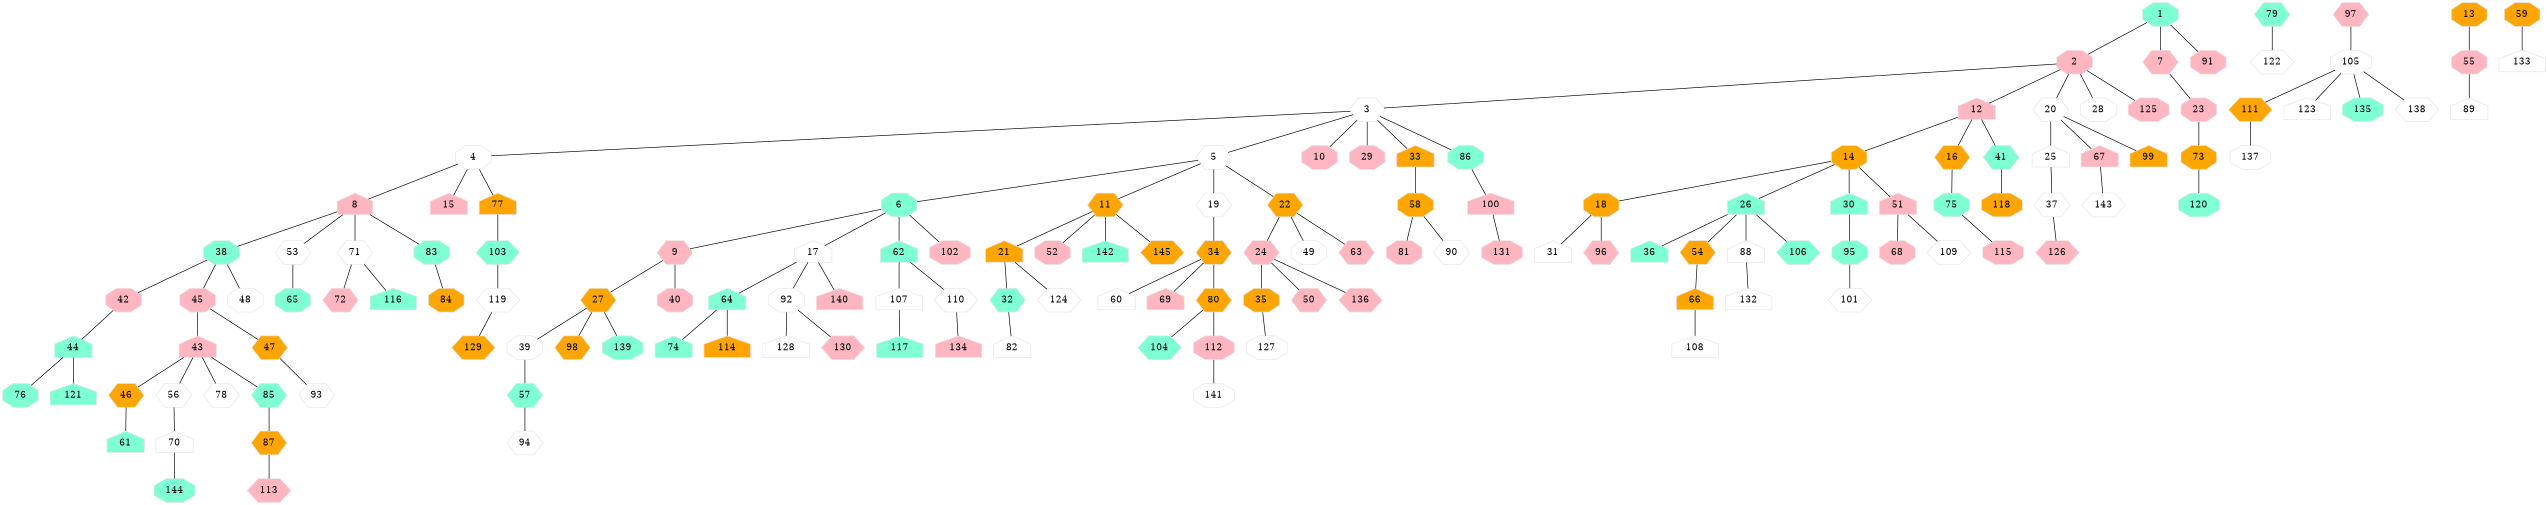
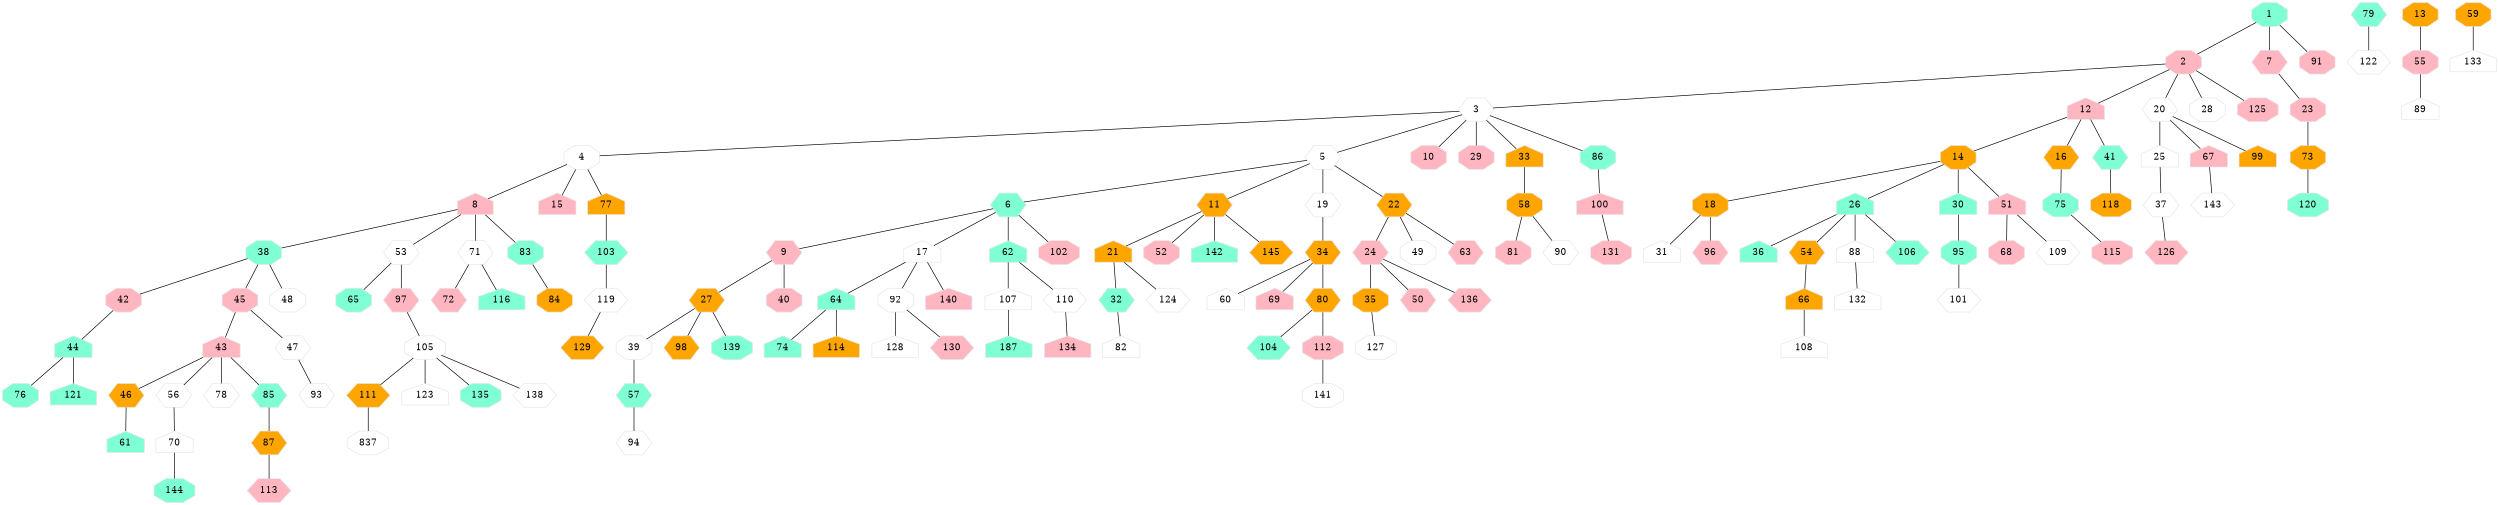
node "137": label "137" -> "837"
node "6": shape octagon -> hexagon
edge "53" -- "97": added
node "47": fillcolor orange -> white
node "117": label "117" -> "187"
